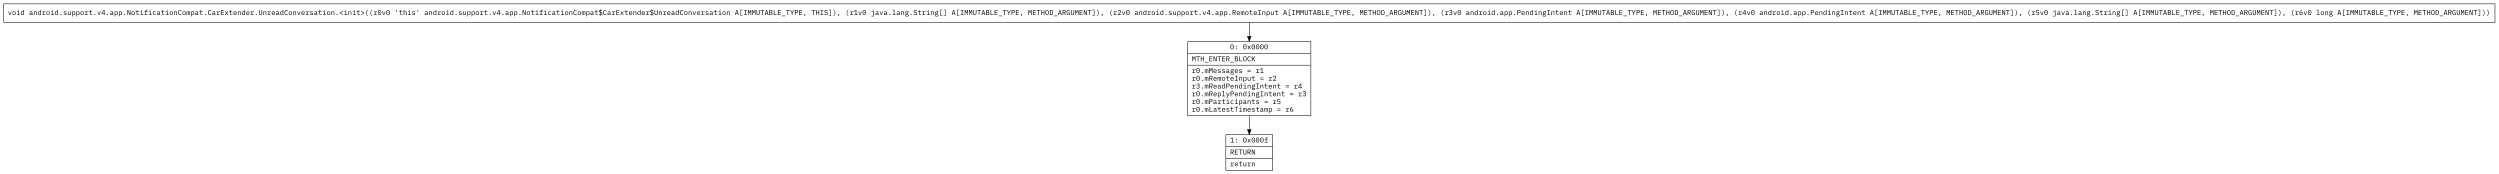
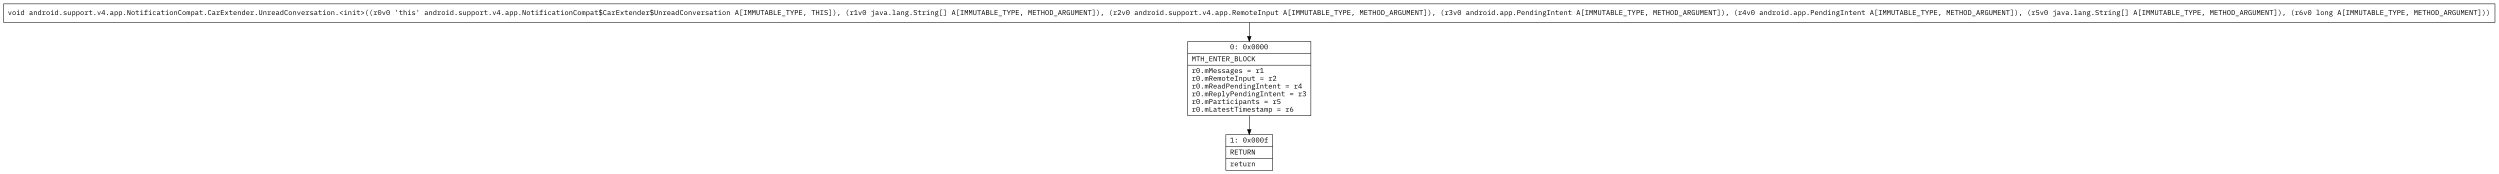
node "0: 0x0000": text "r3.mReadPendingIntent = r4" -> "r0.mReadPendingIntent = r4"
